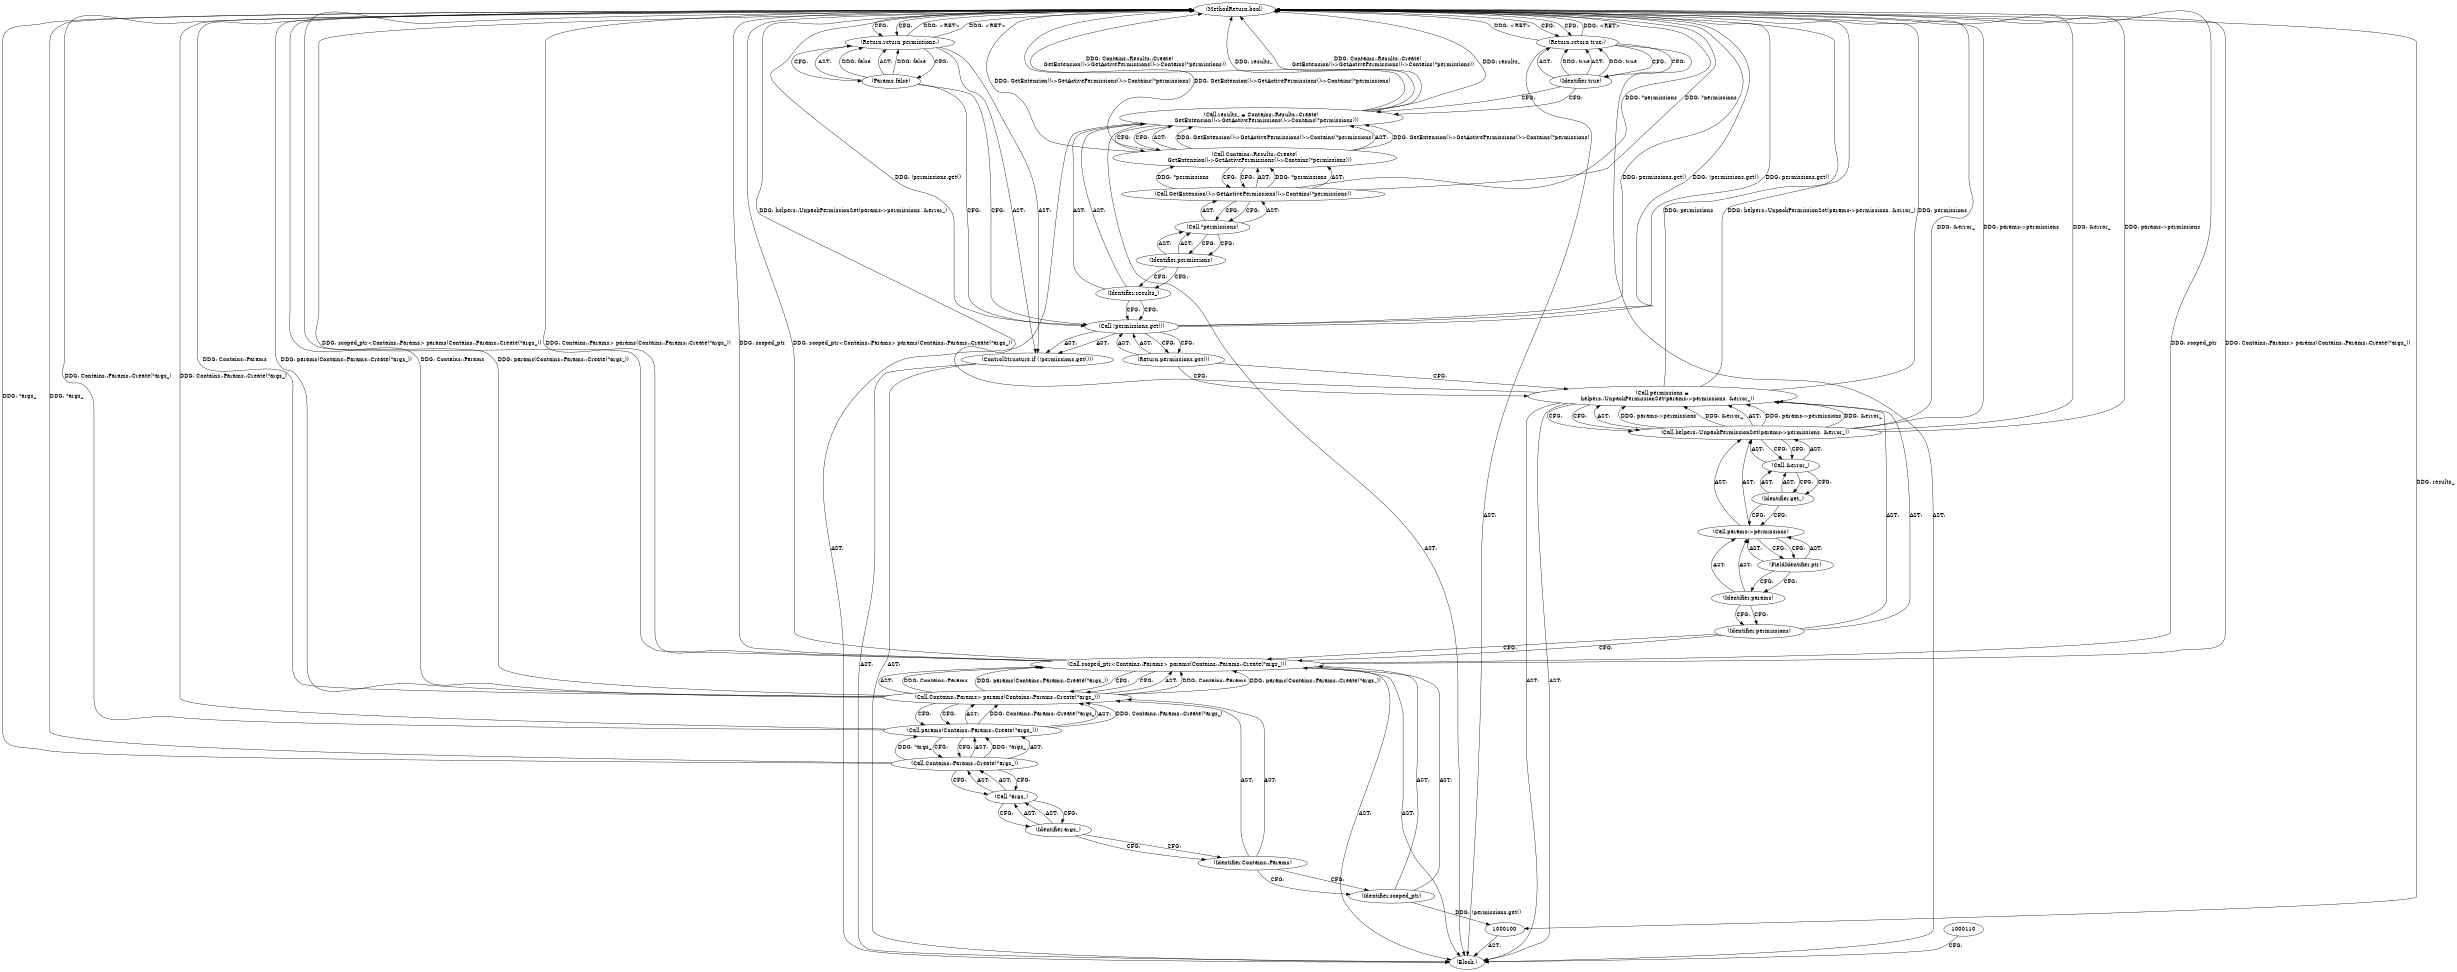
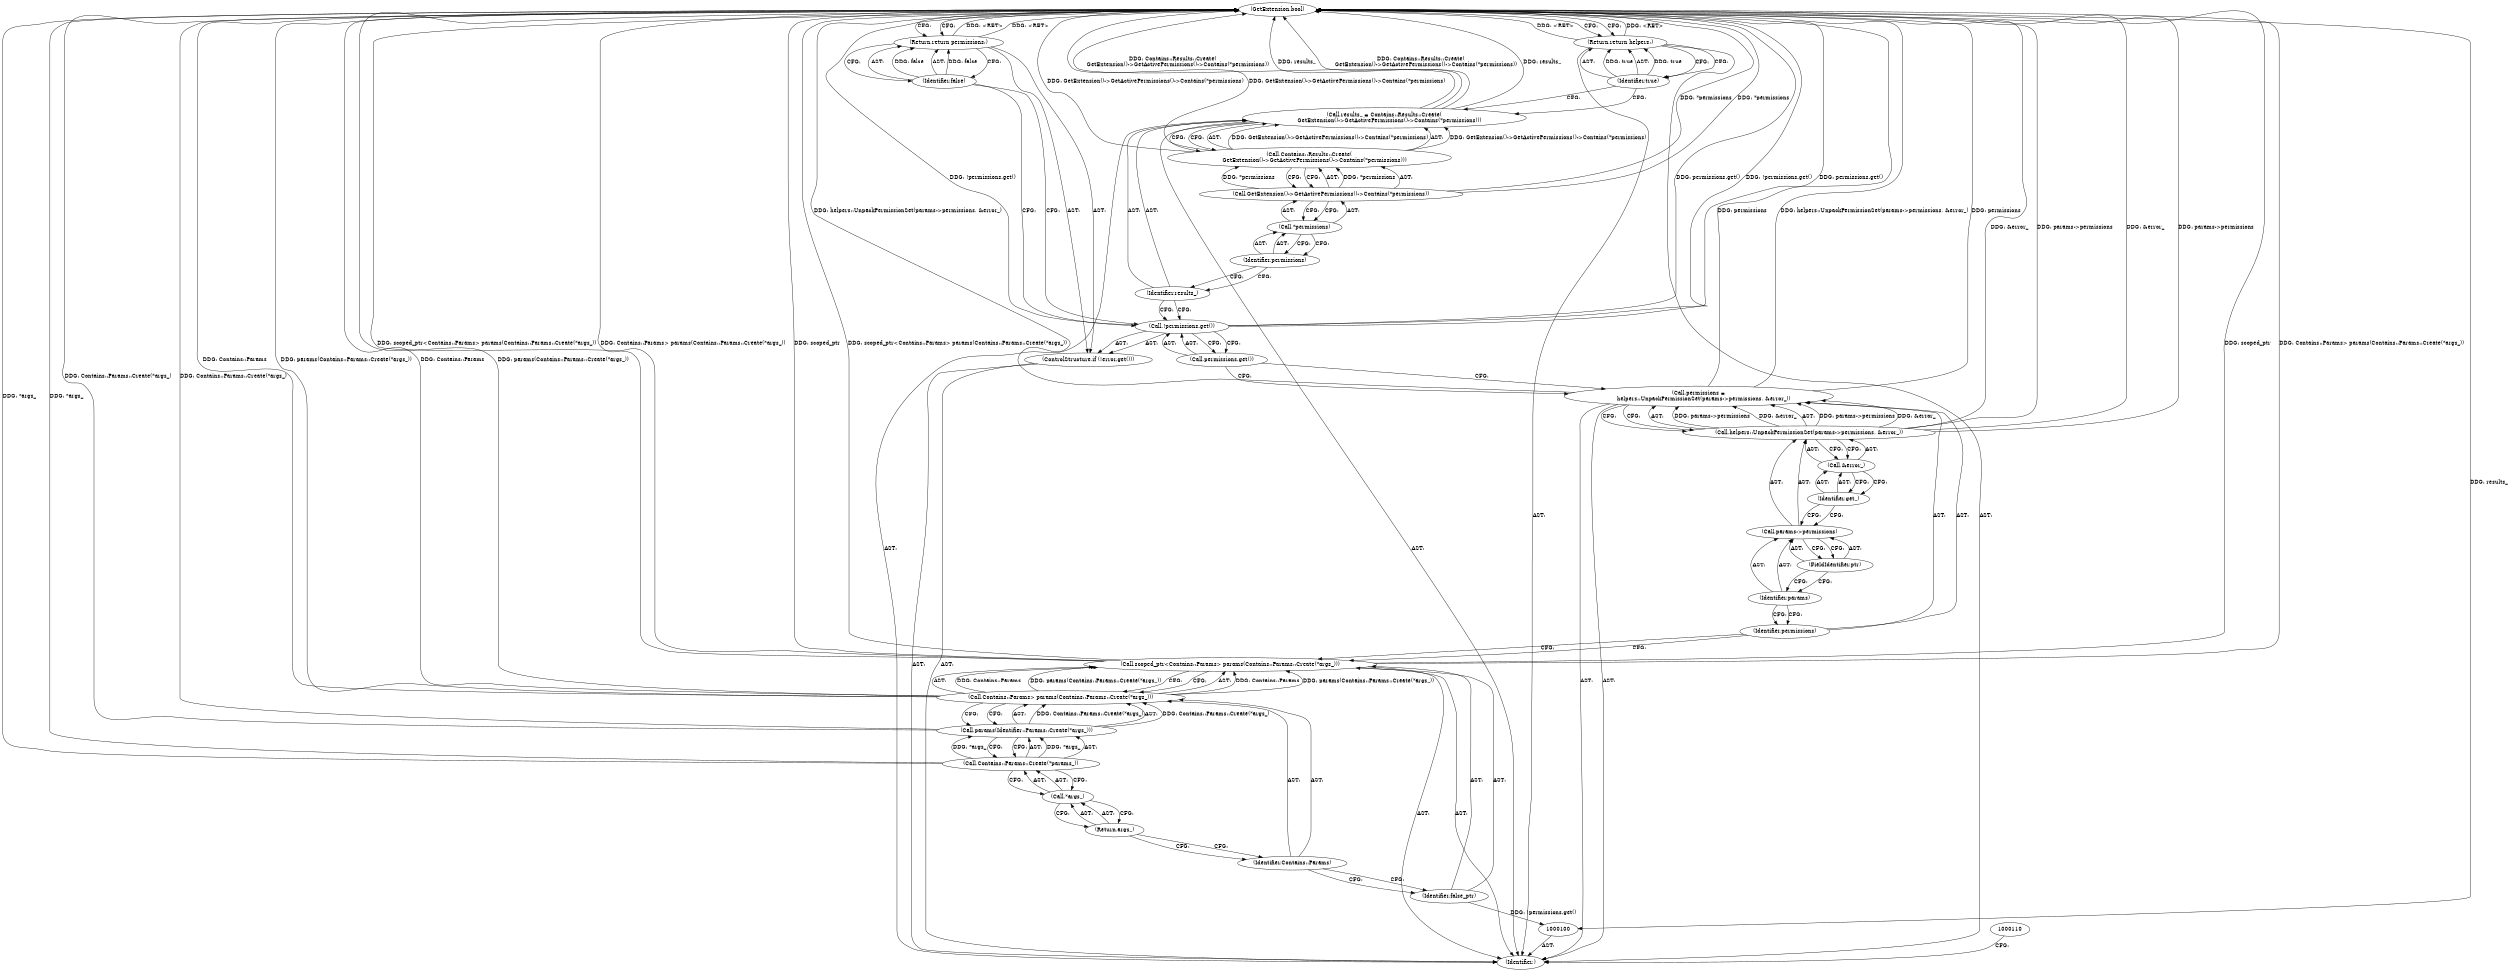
node "(MethodReturn,bool)": label "(MethodReturn,bool)" -> "(GetExtension,bool)"
node "(Return,return true;)": label "(Return,return true;)" -> "(Return,return helpers;)"
node "(Params,false)": label "(Params,false)" -> "(Identifier,false)"
node "(ControlStructure,if (!permissions.get()))": label "(ControlStructure,if (!permissions.get()))" -> "(ControlStructure,if (!error.get()))"
node "(Return,permissions.get())": label "(Return,permissions.get())" -> "(Call,permissions.get())"
node "(Call,params(Contains::Params::Create(*args_)))": label "(Call,params(Contains::Params::Create(*args_)))" -> "(Call,params(Identifier::Params::Create(*args_)))"
node "(Call,Contains::Params::Create(*args_))": label "(Call,Contains::Params::Create(*args_))" -> "(Call,Contains::Params::Create(*params_))"
node "(Identifier,args_)": label "(Identifier,args_)" -> "(Return,args_)"
node "(Identifier,scoped_ptr)": label "(Identifier,scoped_ptr)" -> "(Identifier,false_ptr)"
node "(Block,)": label "(Block,)" -> "(Identifier,)"
